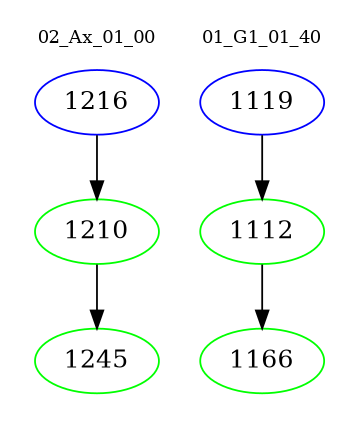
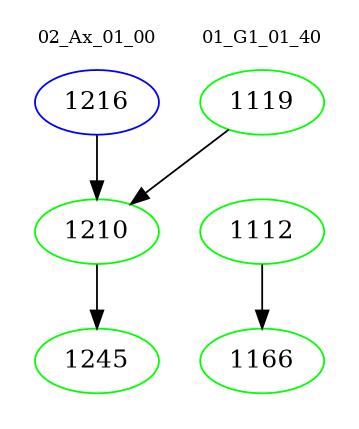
node "1119": color blue -> green
edge "1119" -> "1112": now "1119" -> "1210"
